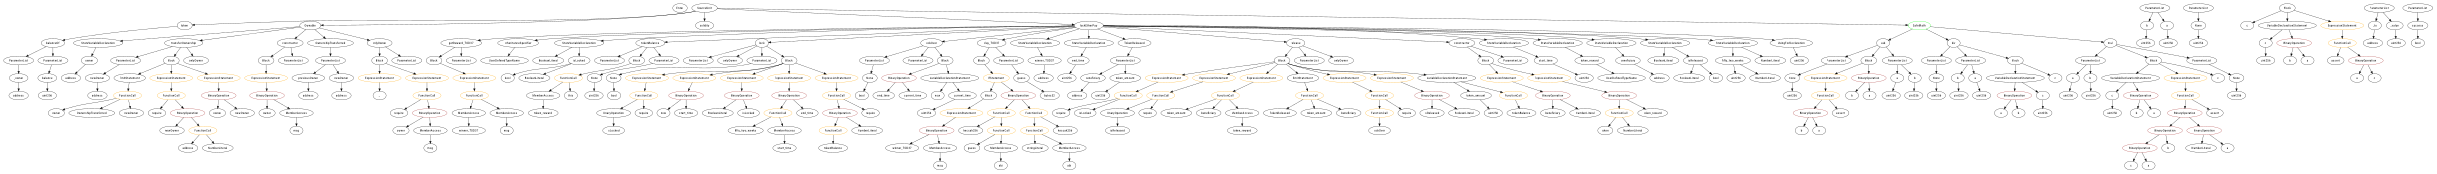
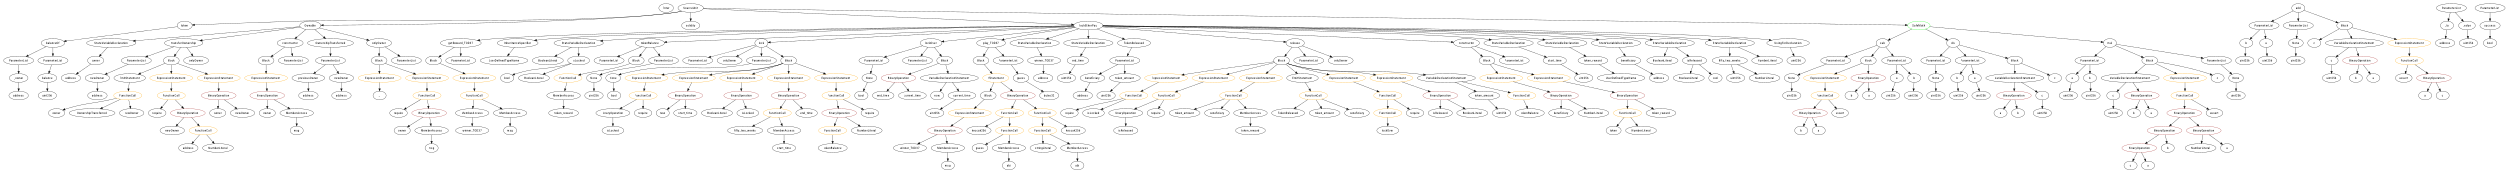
node "add": added
node "this": removed
